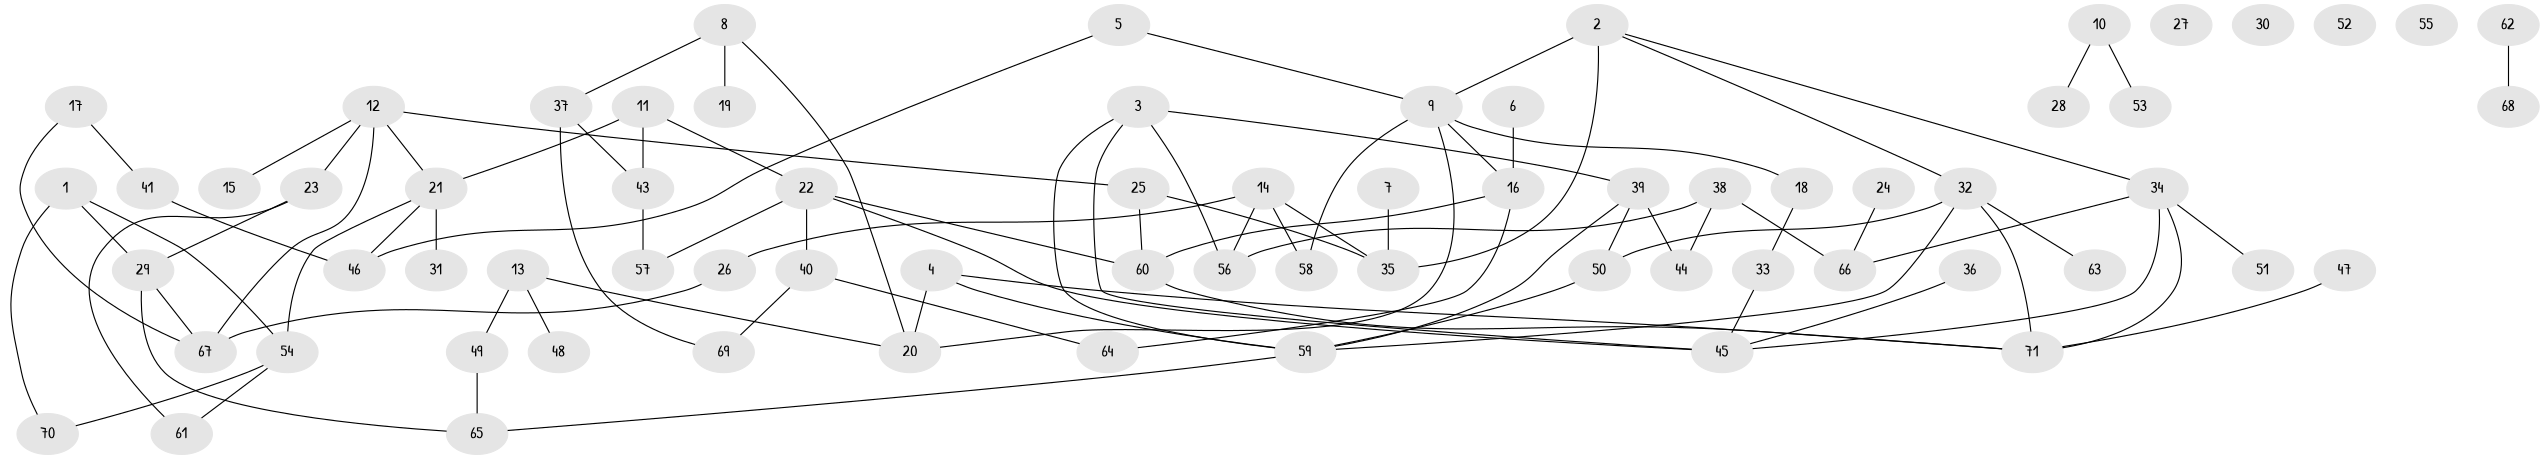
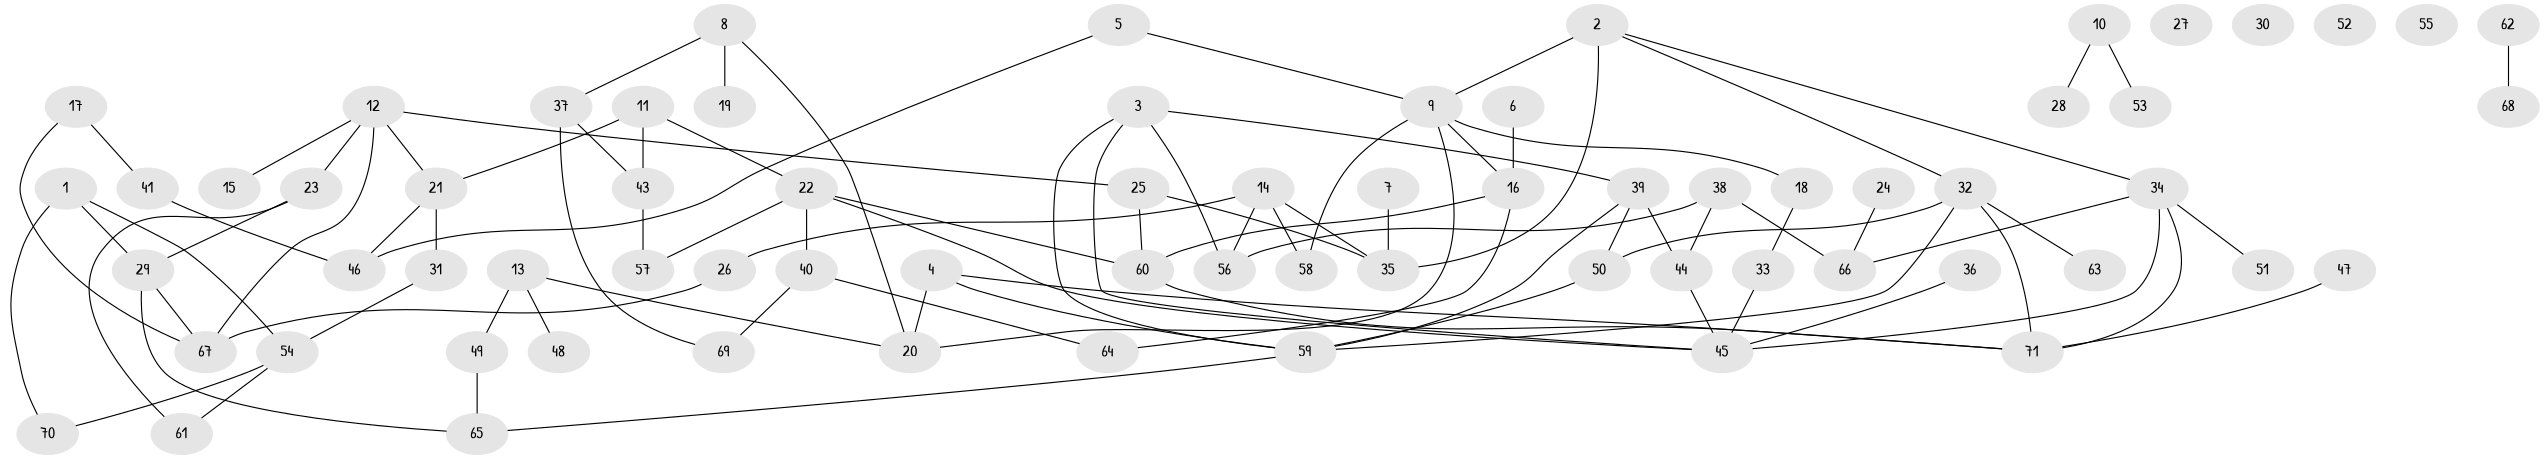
edge "21" -- "54": now "31" -- "54"
edge "44" -- "45": added
